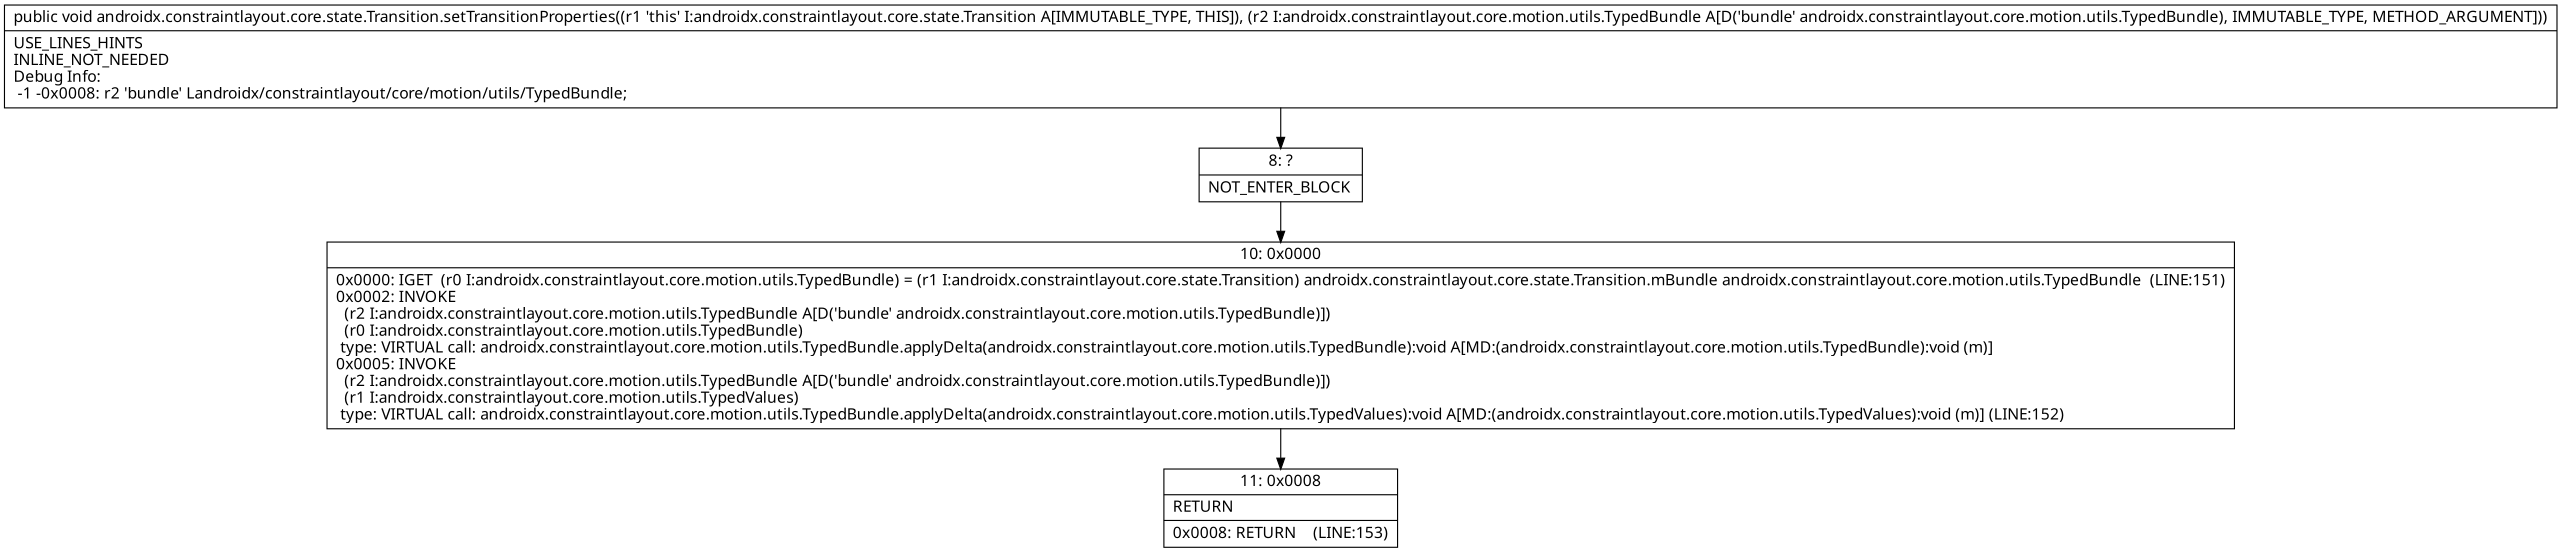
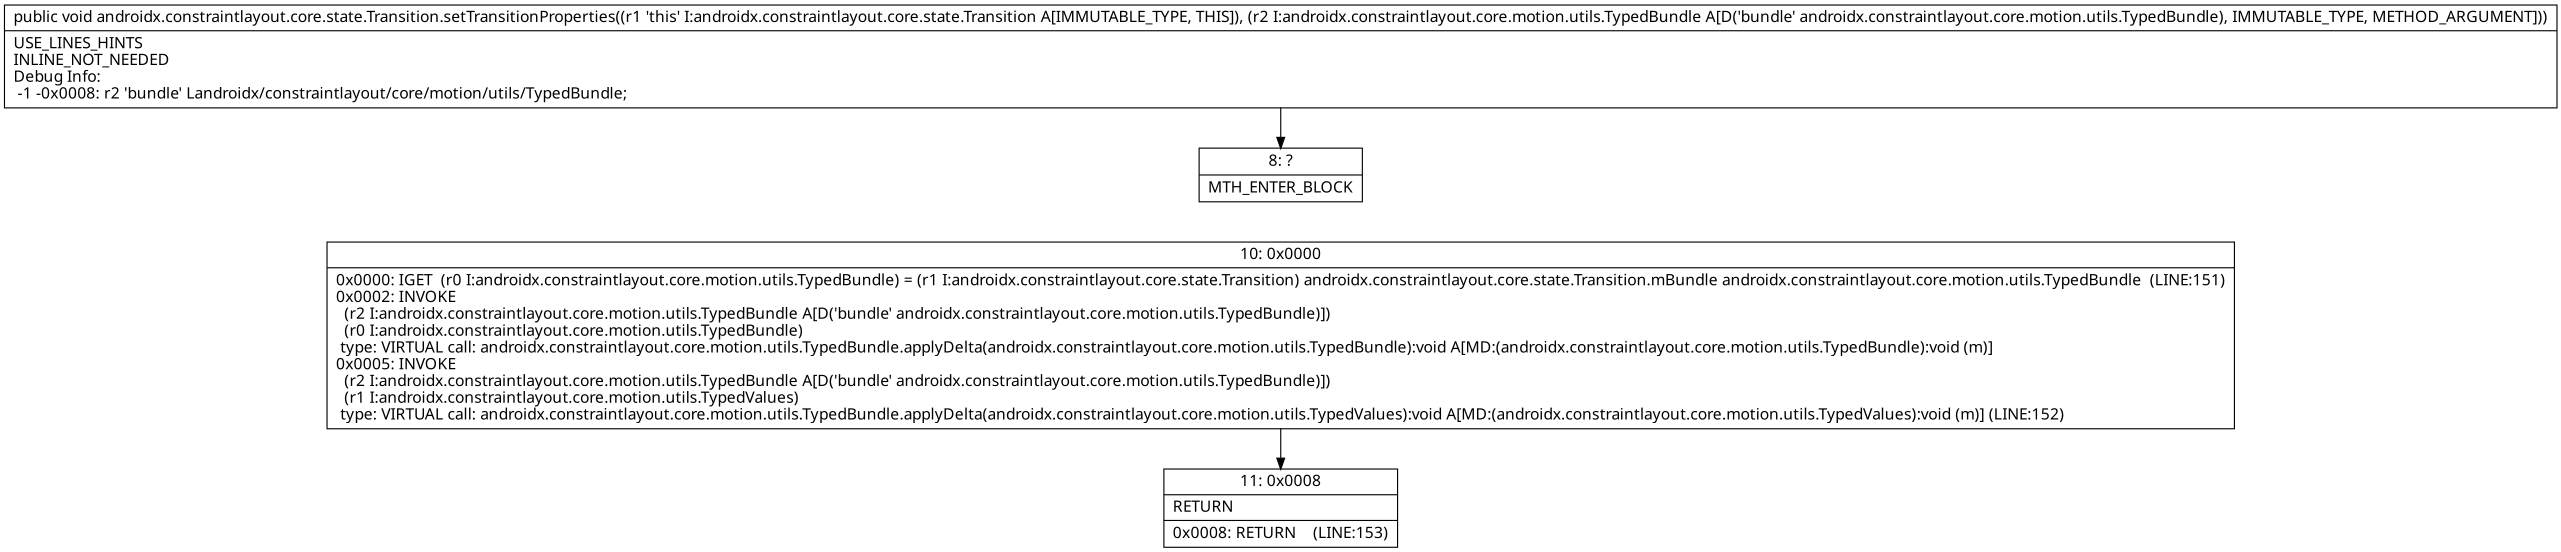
node "8: ?": text "NOT_ENTER_BLOCK" -> "MTH_ENTER_BLOCK"
edge "8: ?" -> "10: 0x0000": removed
